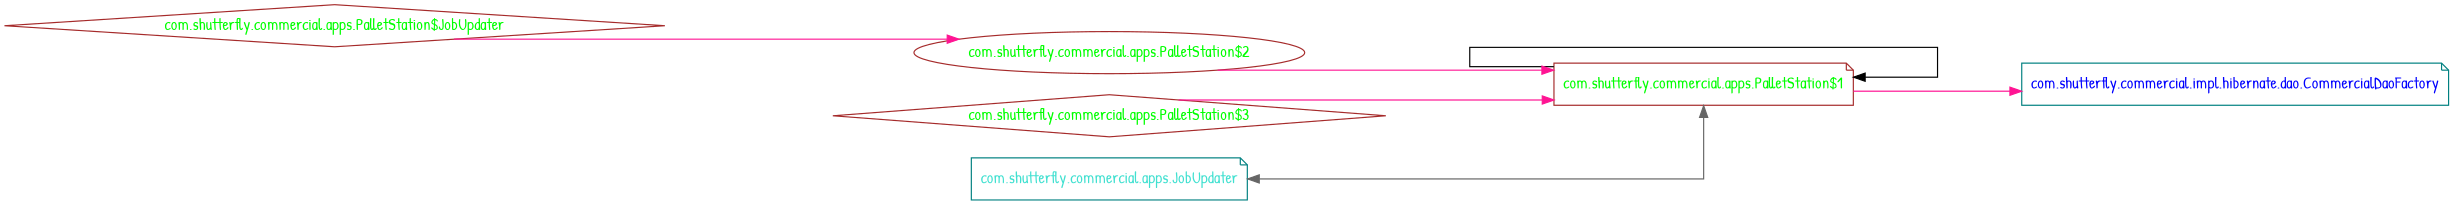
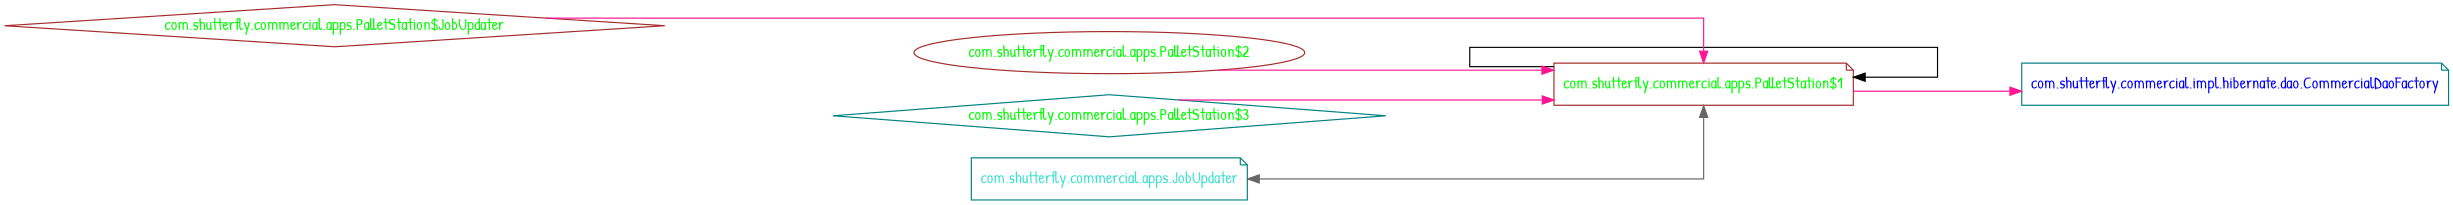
edge "com.shutterfly.commercial.apps.PalletStation$JobUpdater" -> "com.shutterfly.commercial.apps.PalletStation$2": now "com.shutterfly.commercial.apps.PalletStation$JobUpdater" -> "com.shutterfly.commercial.apps.PalletStation$1"
node "com.shutterfly.commercial.apps.PalletStation$3": color brown -> teal
